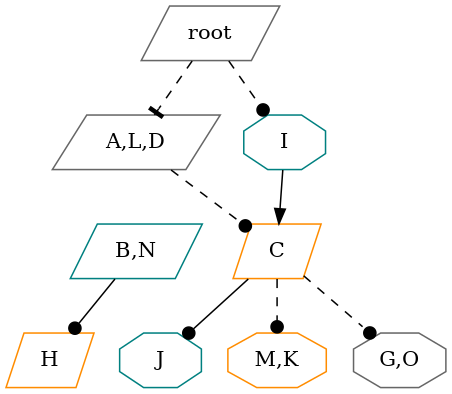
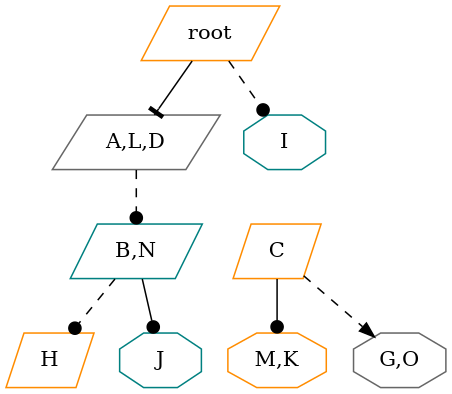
node "root": color gray40 -> darkorange
edge "root" -> "A,L,D": style dashed -> solid
edge "I" -> "C": removed
edge "A,L,D" -> "C": now "A,L,D" -> "B,N"
edge "C" -> "M,K": style dashed -> solid
edge "B,N" -> "H": style solid -> dashed
edge "C" -> "G,O": arrowhead dot -> normal
edge "C" -> "J": now "B,N" -> "J"
